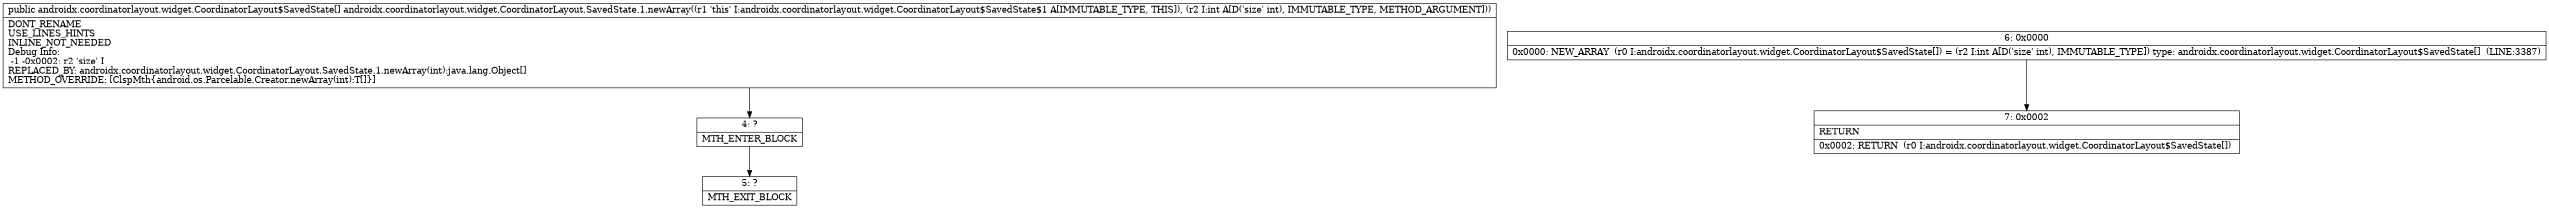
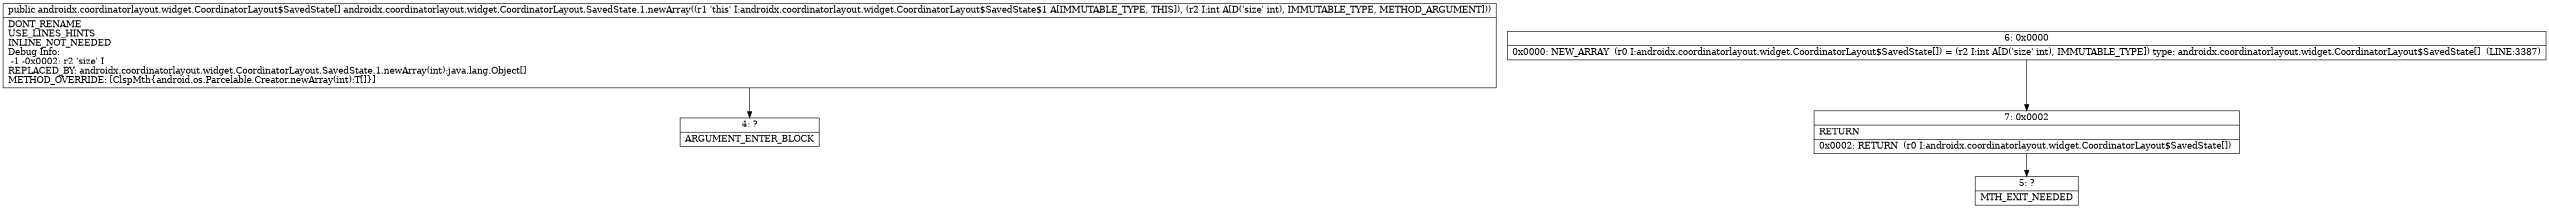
node "4: ?": text "MTH_ENTER_BLOCK" -> "ARGUMENT_ENTER_BLOCK"
edge "4: ?" -> "5: ?": now "7: 0x0002" -> "5: ?"
node "5: ?": text "MTH_EXIT_BLOCK" -> "MTH_EXIT_NEEDED"
